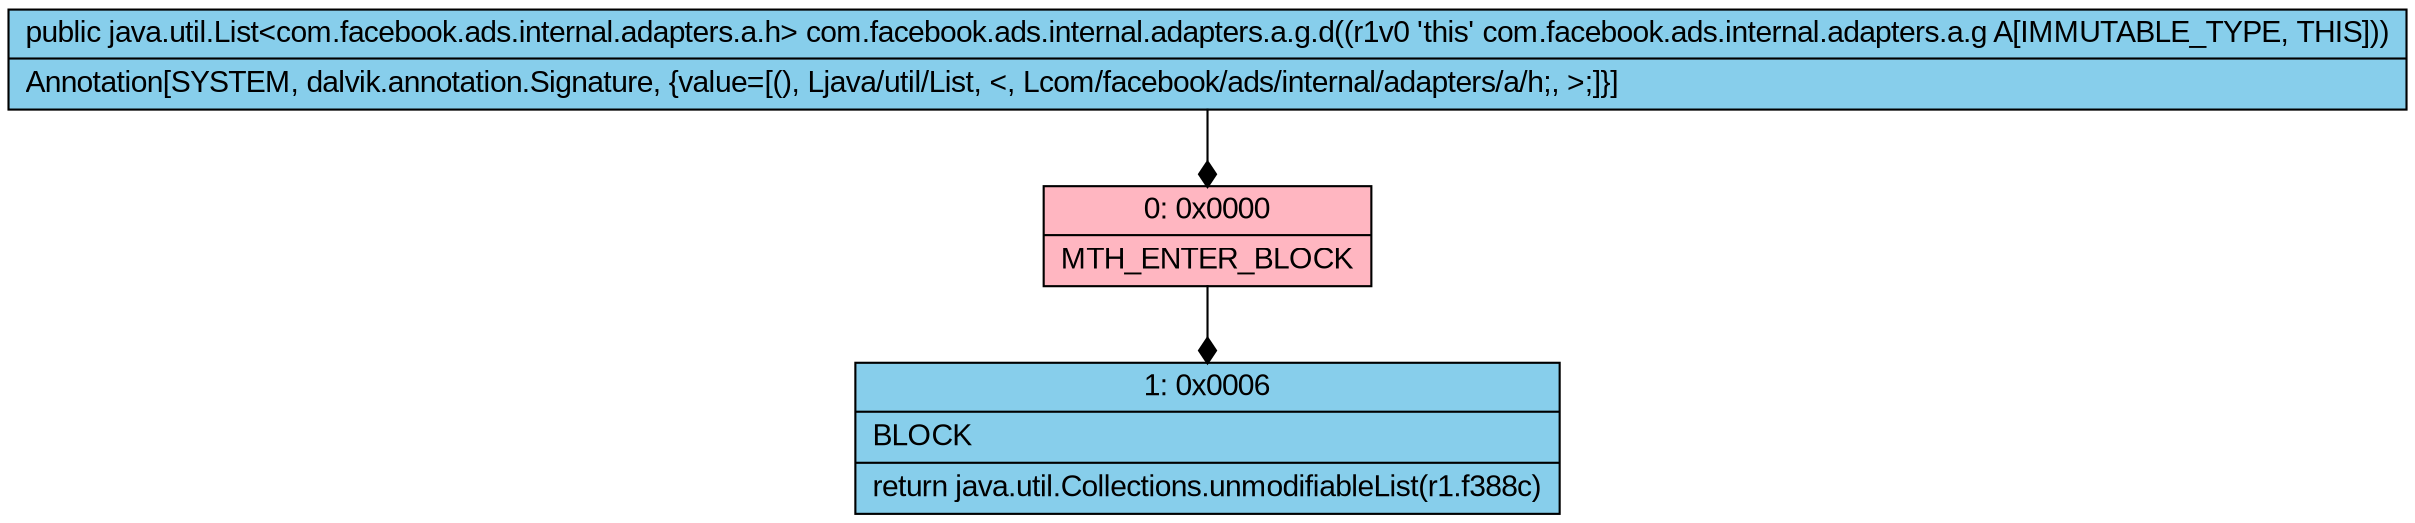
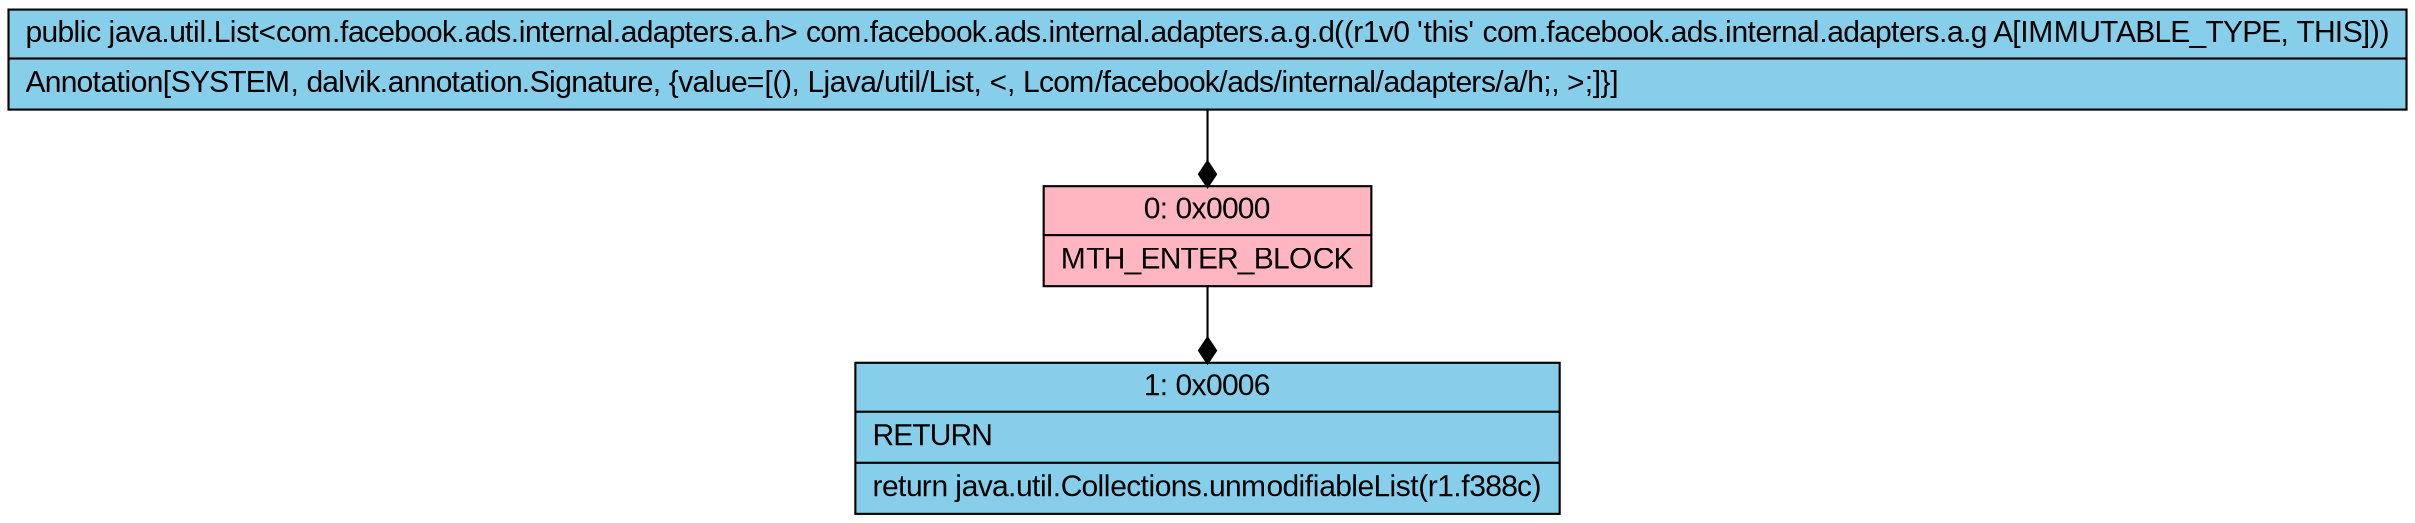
node "1: 0x0006": text "BLOCK" -> "RETURN"
